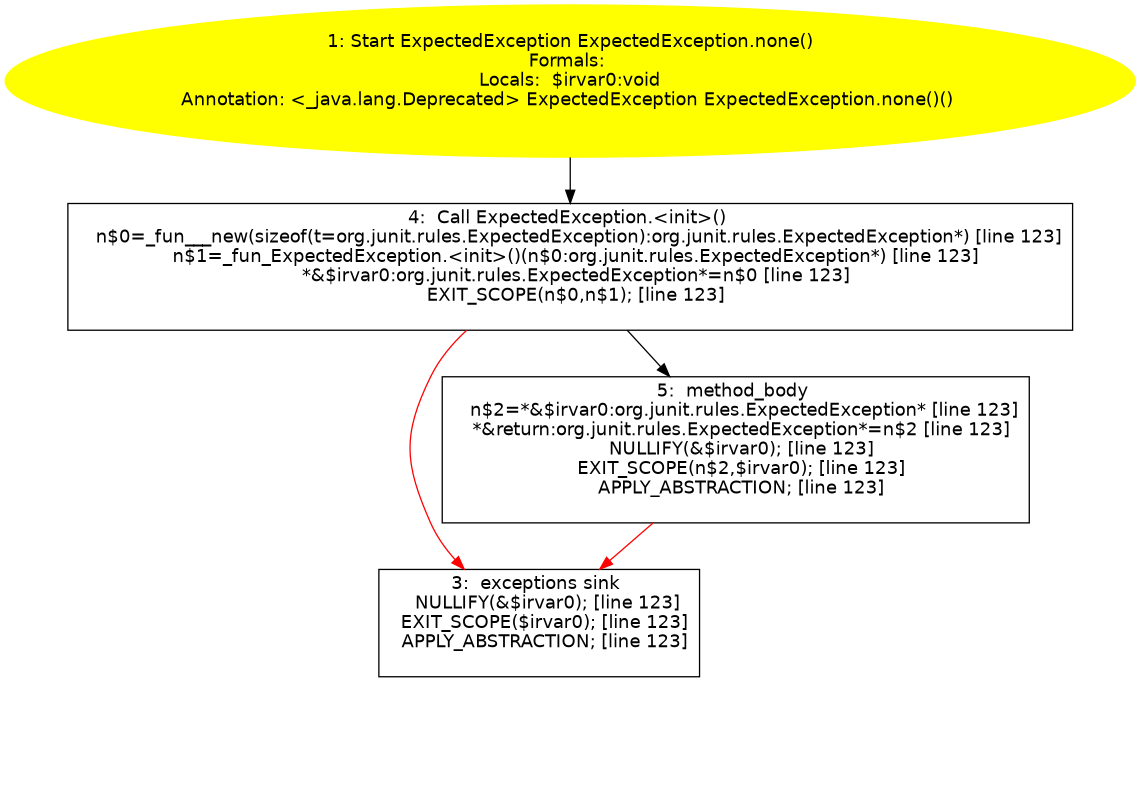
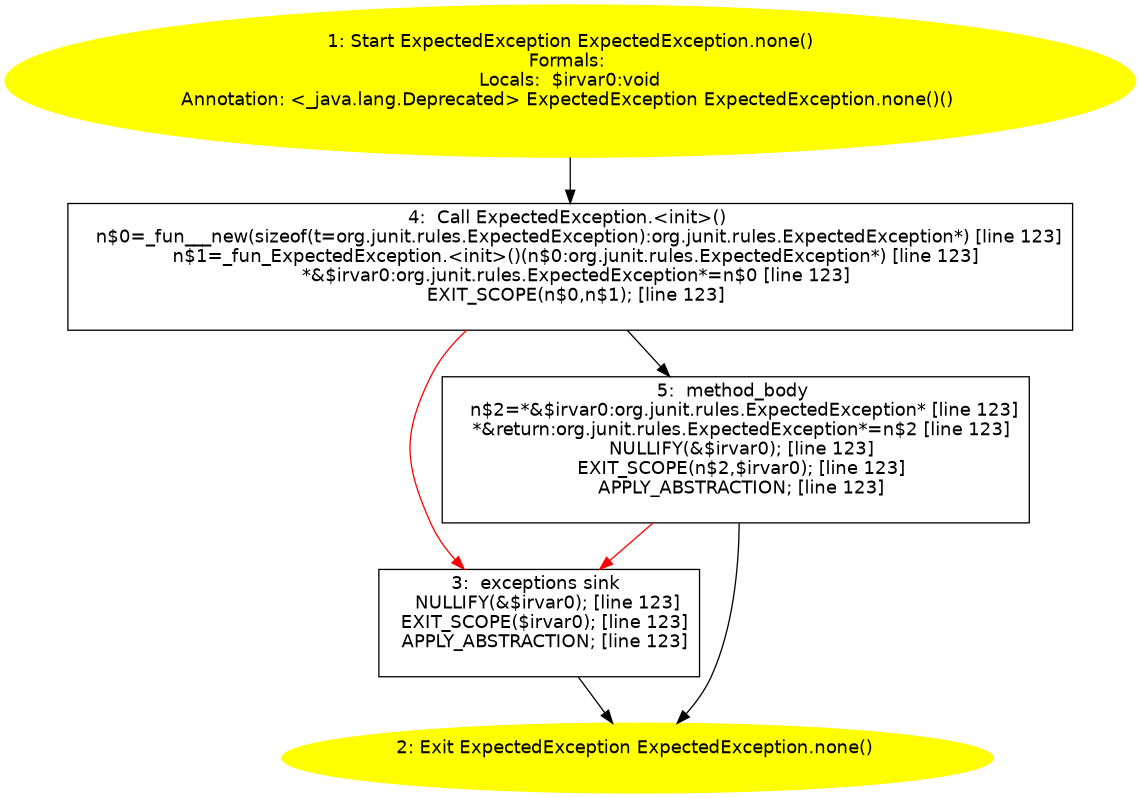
node "2: Exit ExpectedException ExpectedException.none()": added
